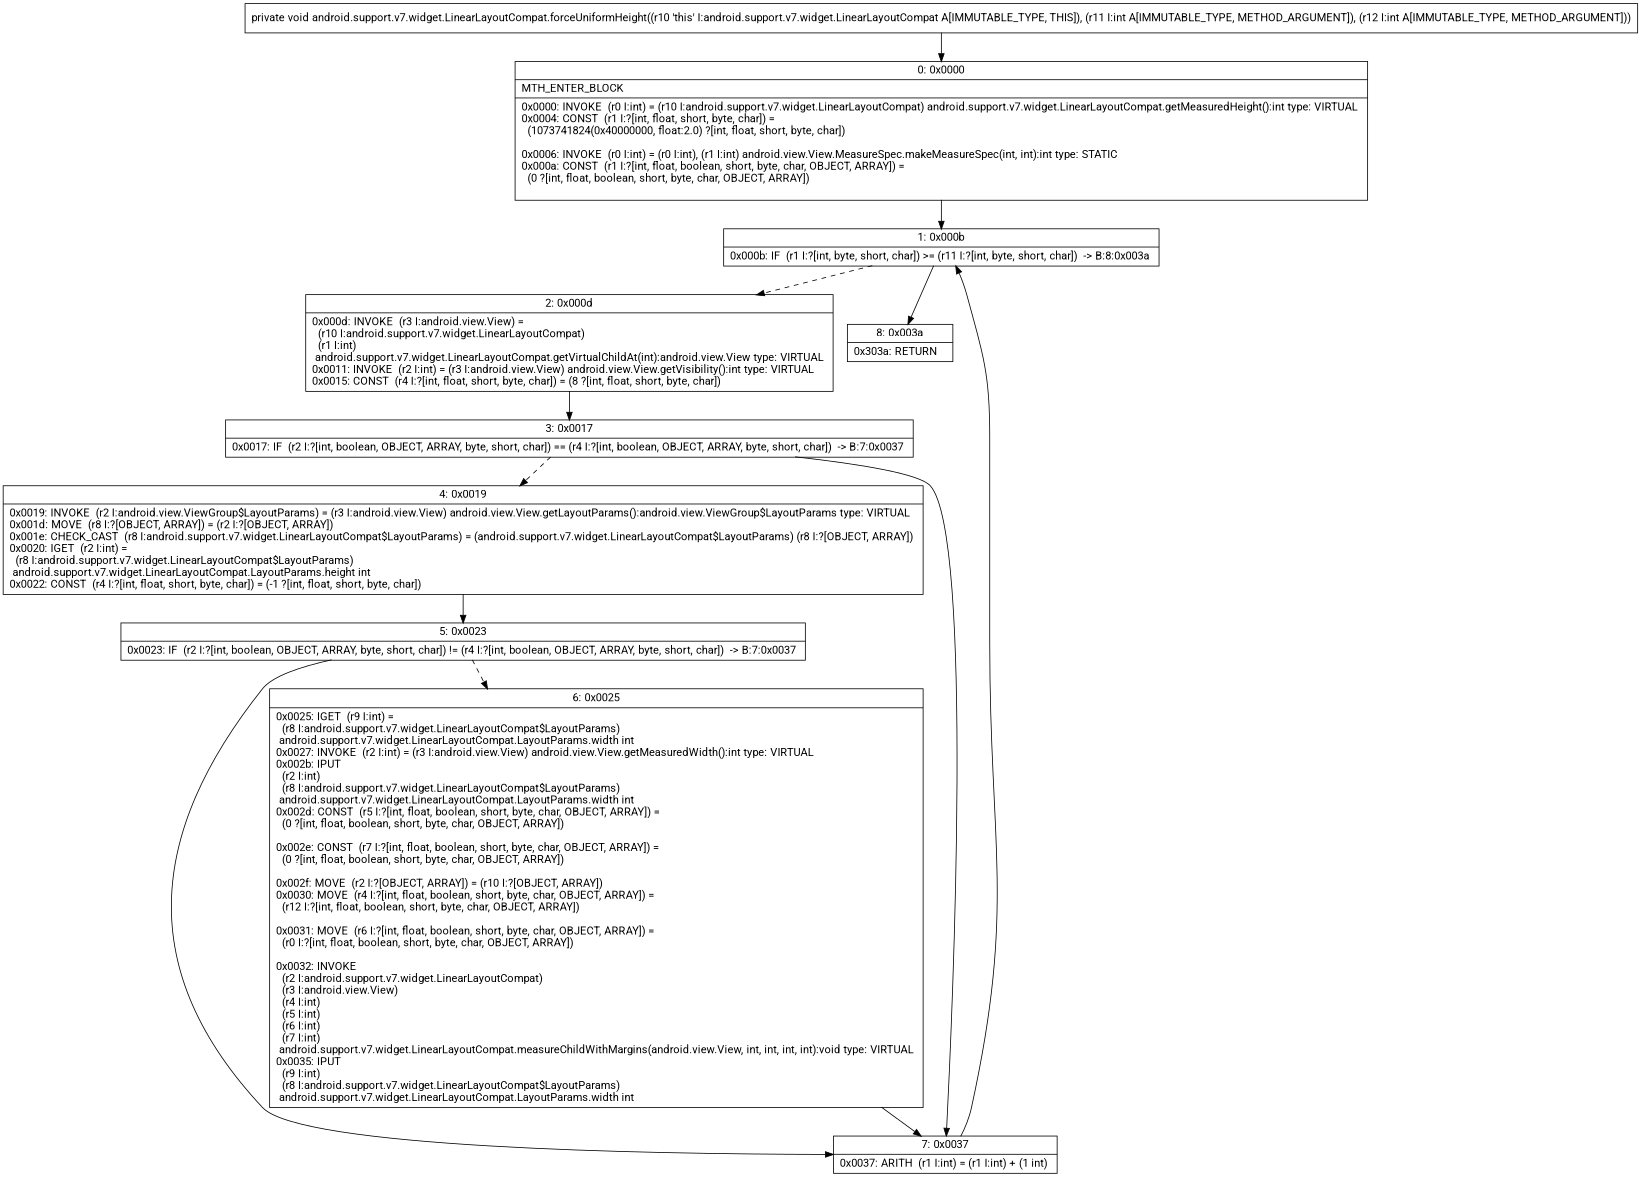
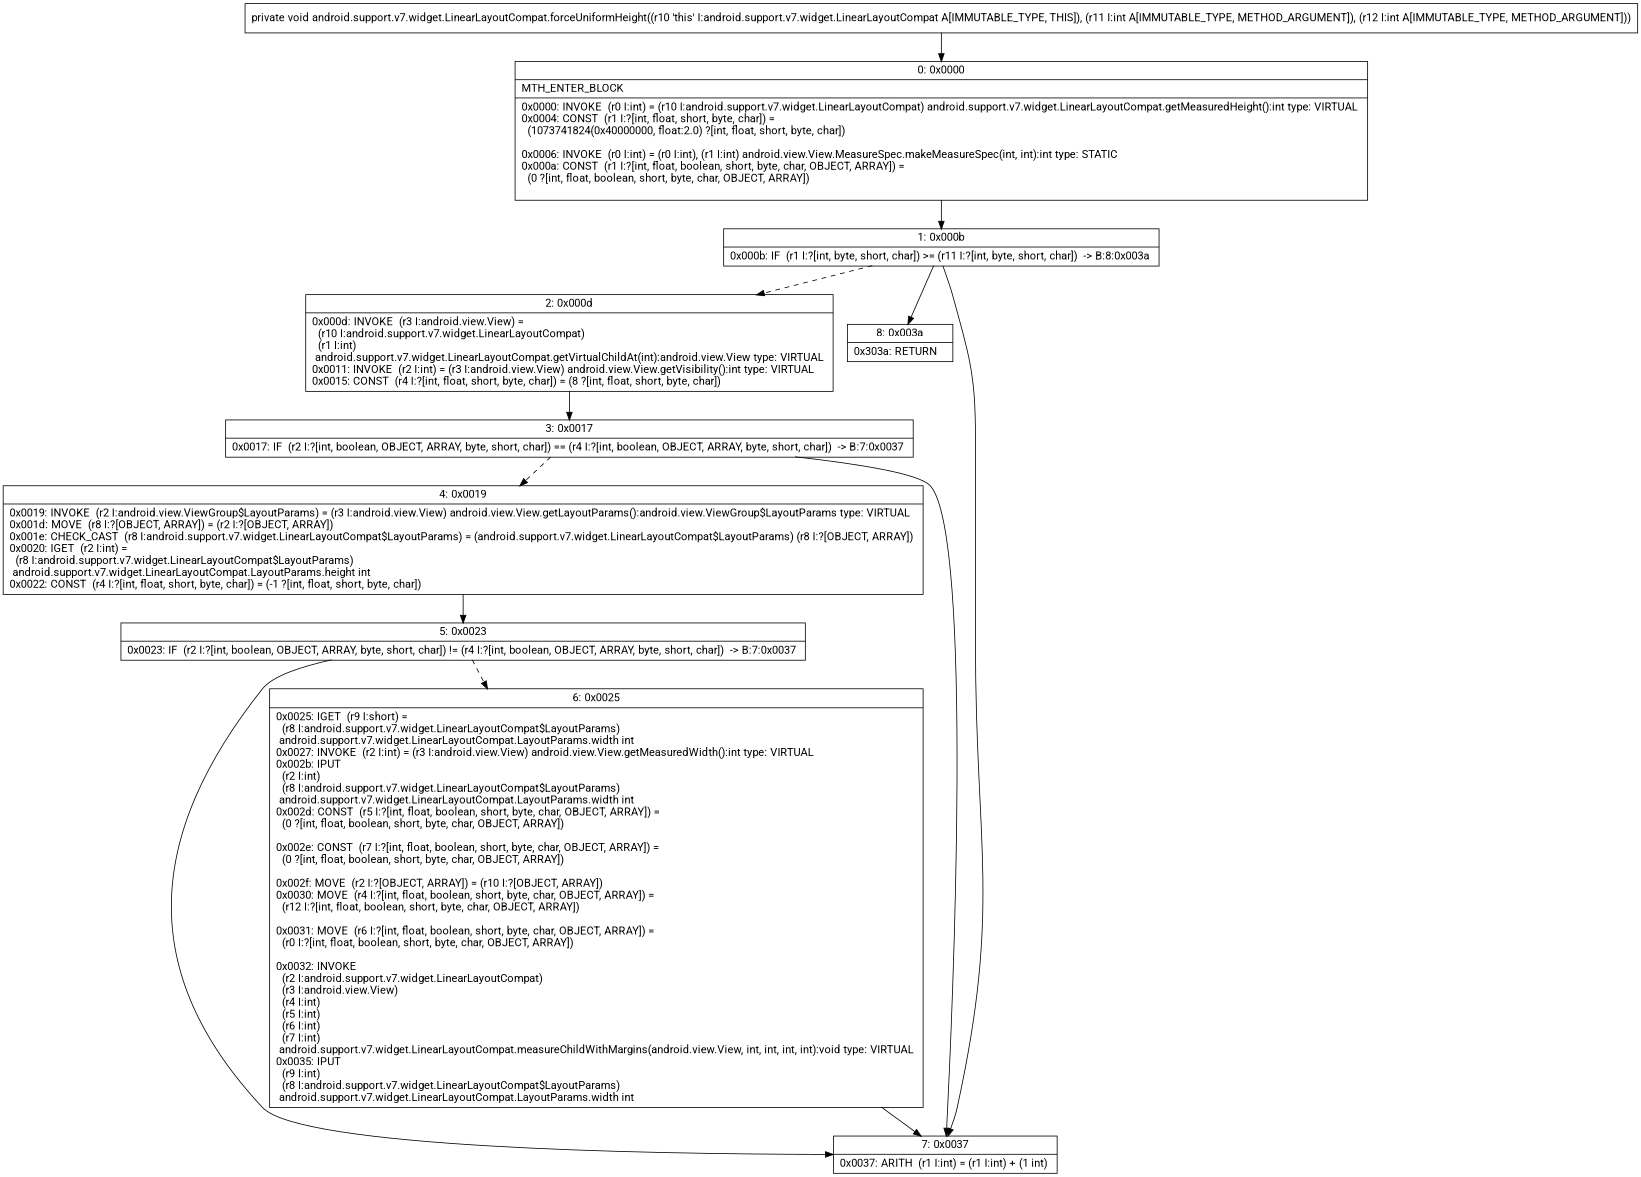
edge "7: 0x0037" -> "1: 0x000b": reversed
node "6: 0x0025": text "0x0025: IGET  (r9 I:int) =" -> "0x0025: IGET  (r9 I:short) ="
